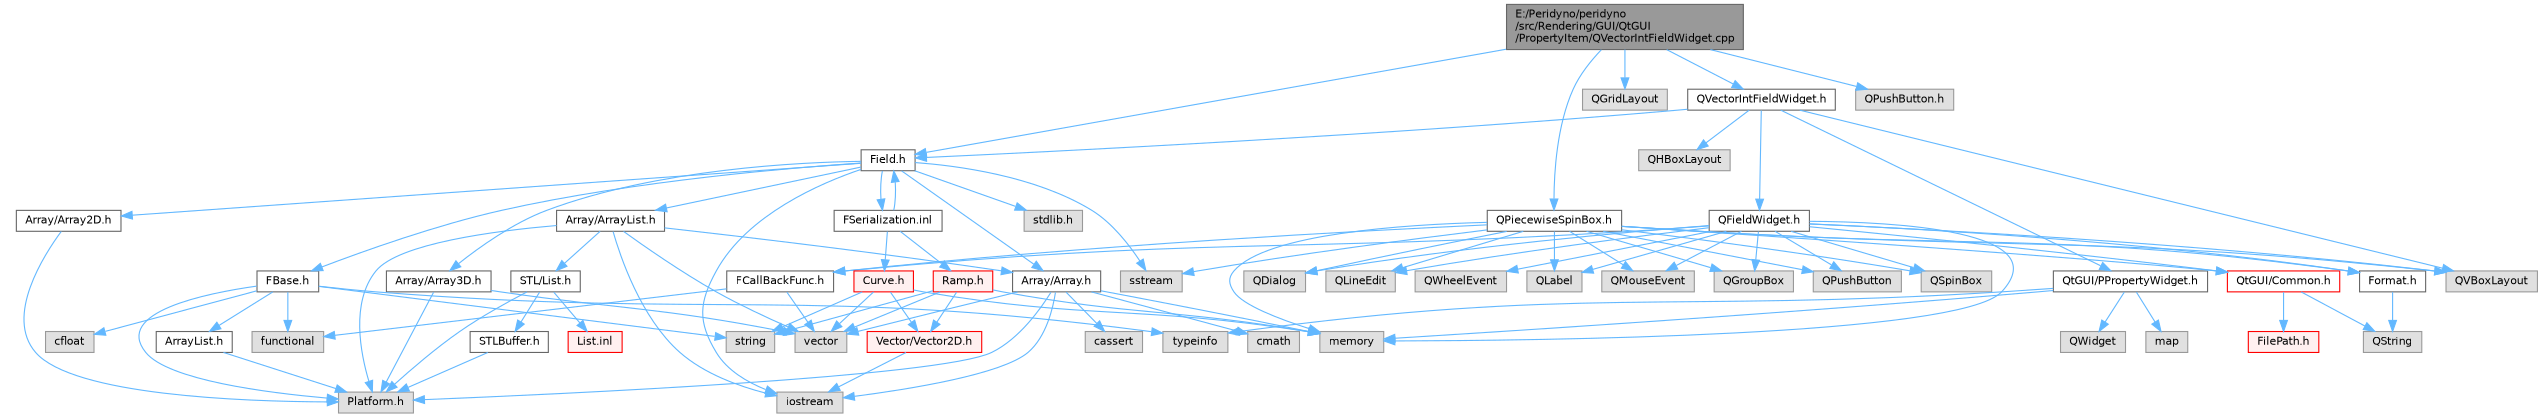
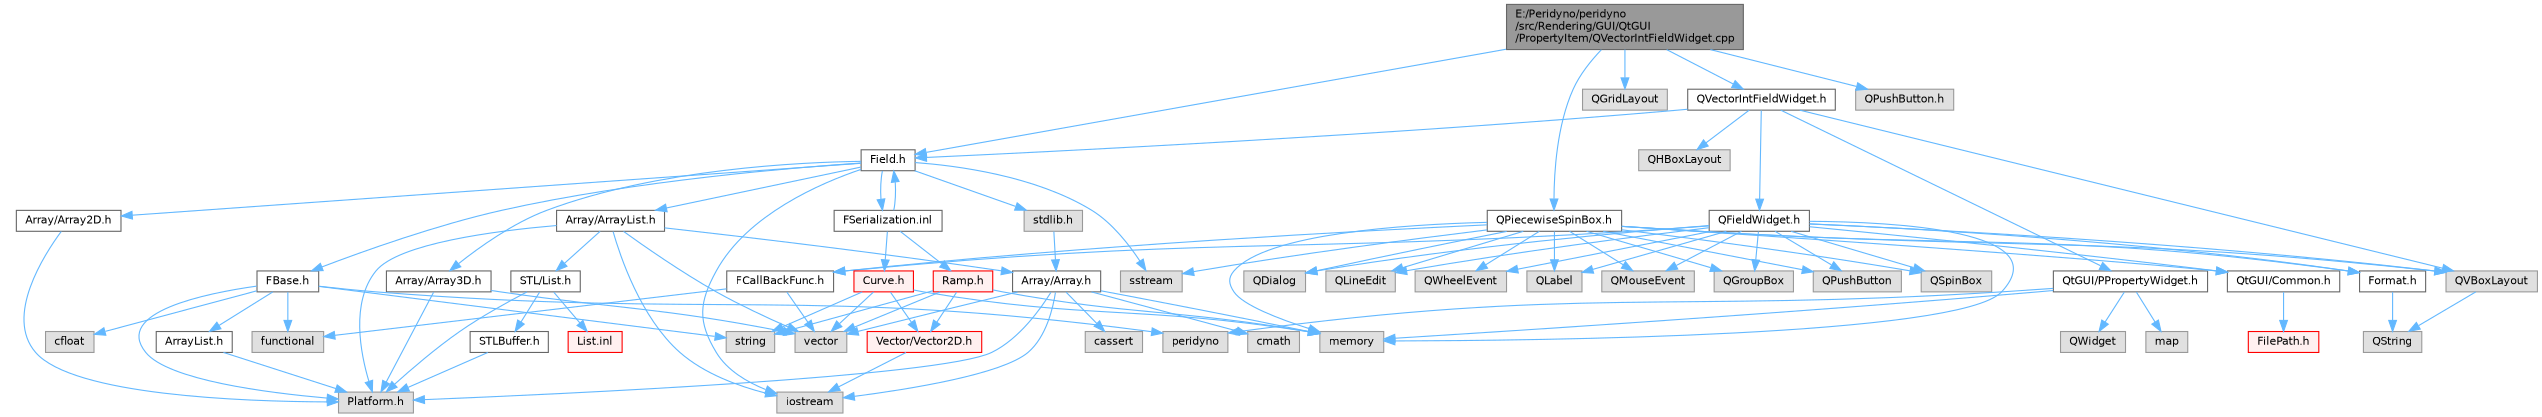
edge "Field.h" -> "Array/Array.h": now "stdlib.h" -> "Array/Array.h"
edge "QPiecewiseSpinBox.h" -> "QWheelEvent": added
node "QtGUI/Common.h": color red -> grey40
edge "QtGUI/Common.h" -> "QString": now "QVBoxLayout" -> "QString"
node "typeinfo": label "typeinfo" -> "peridyno"
